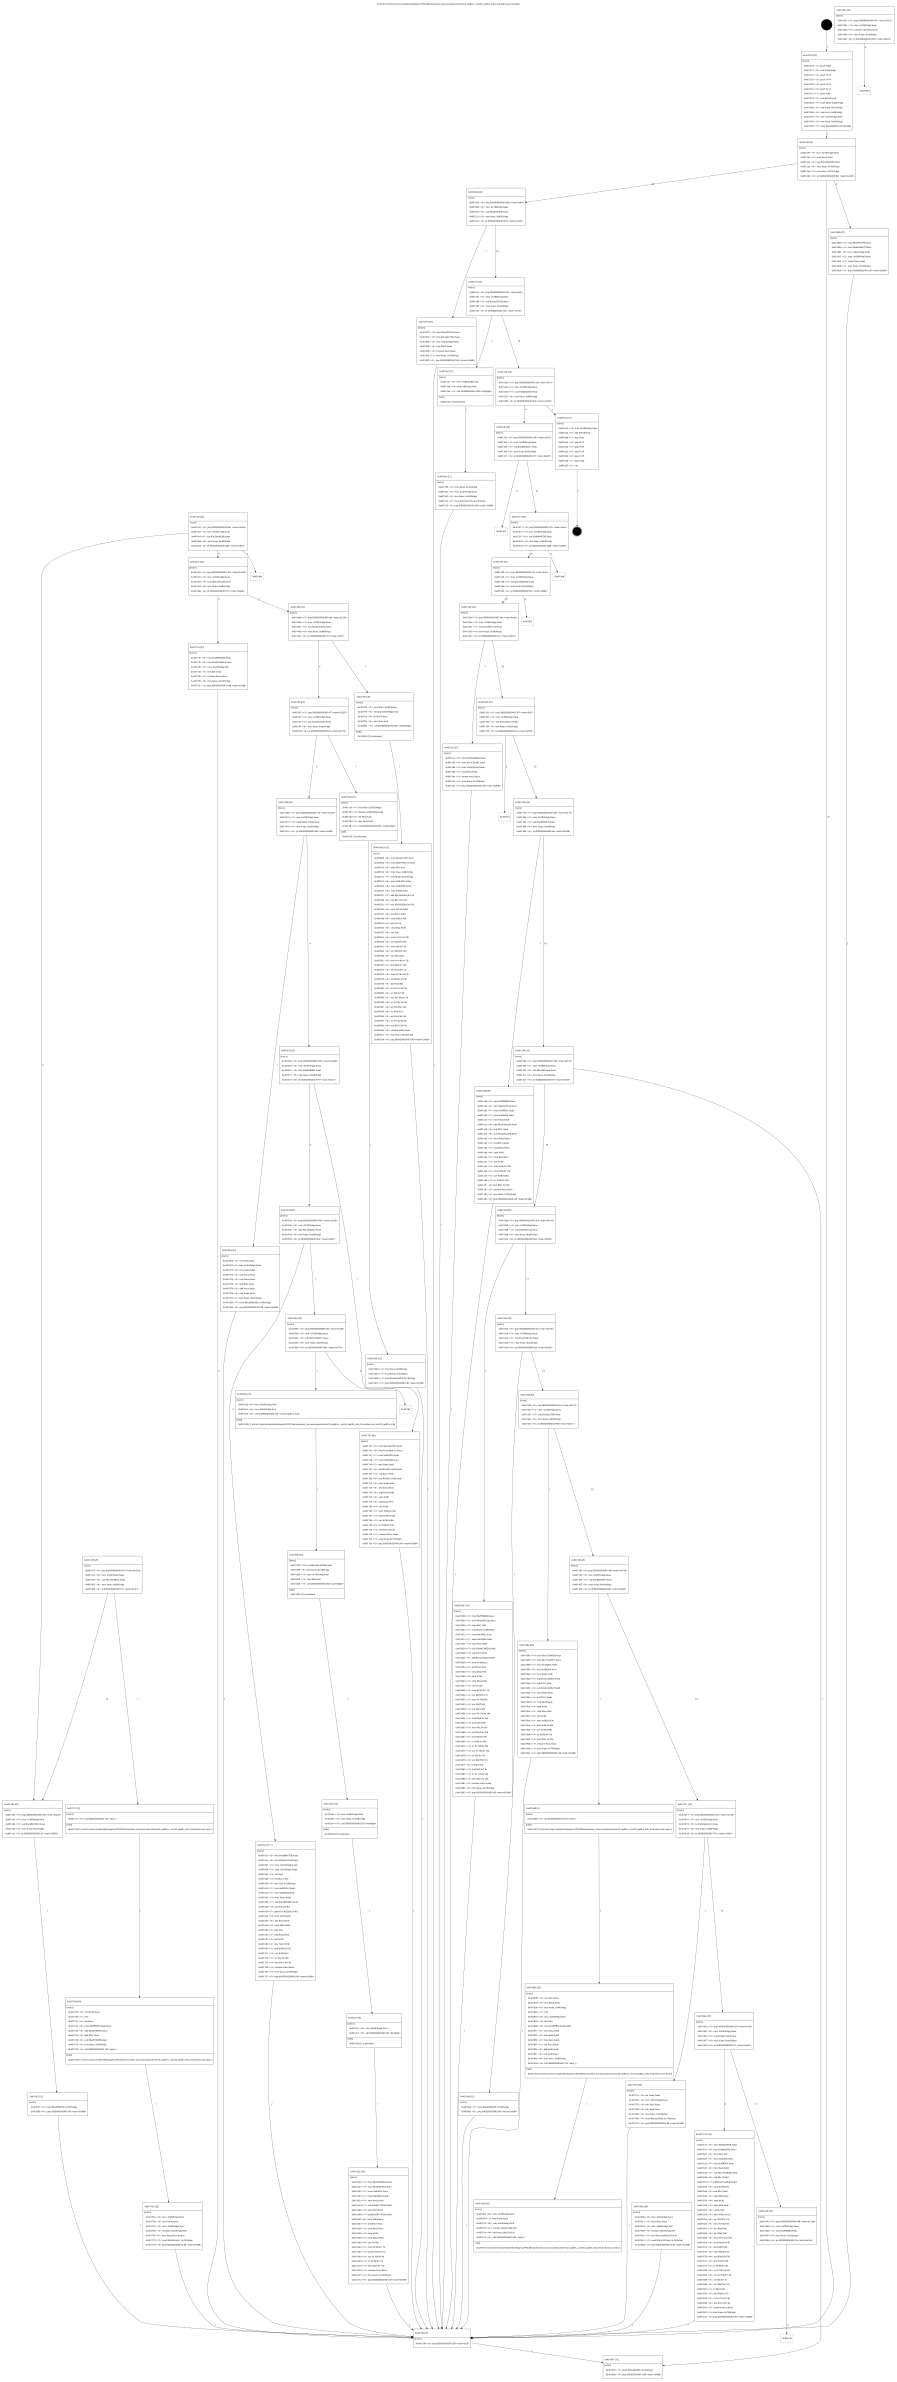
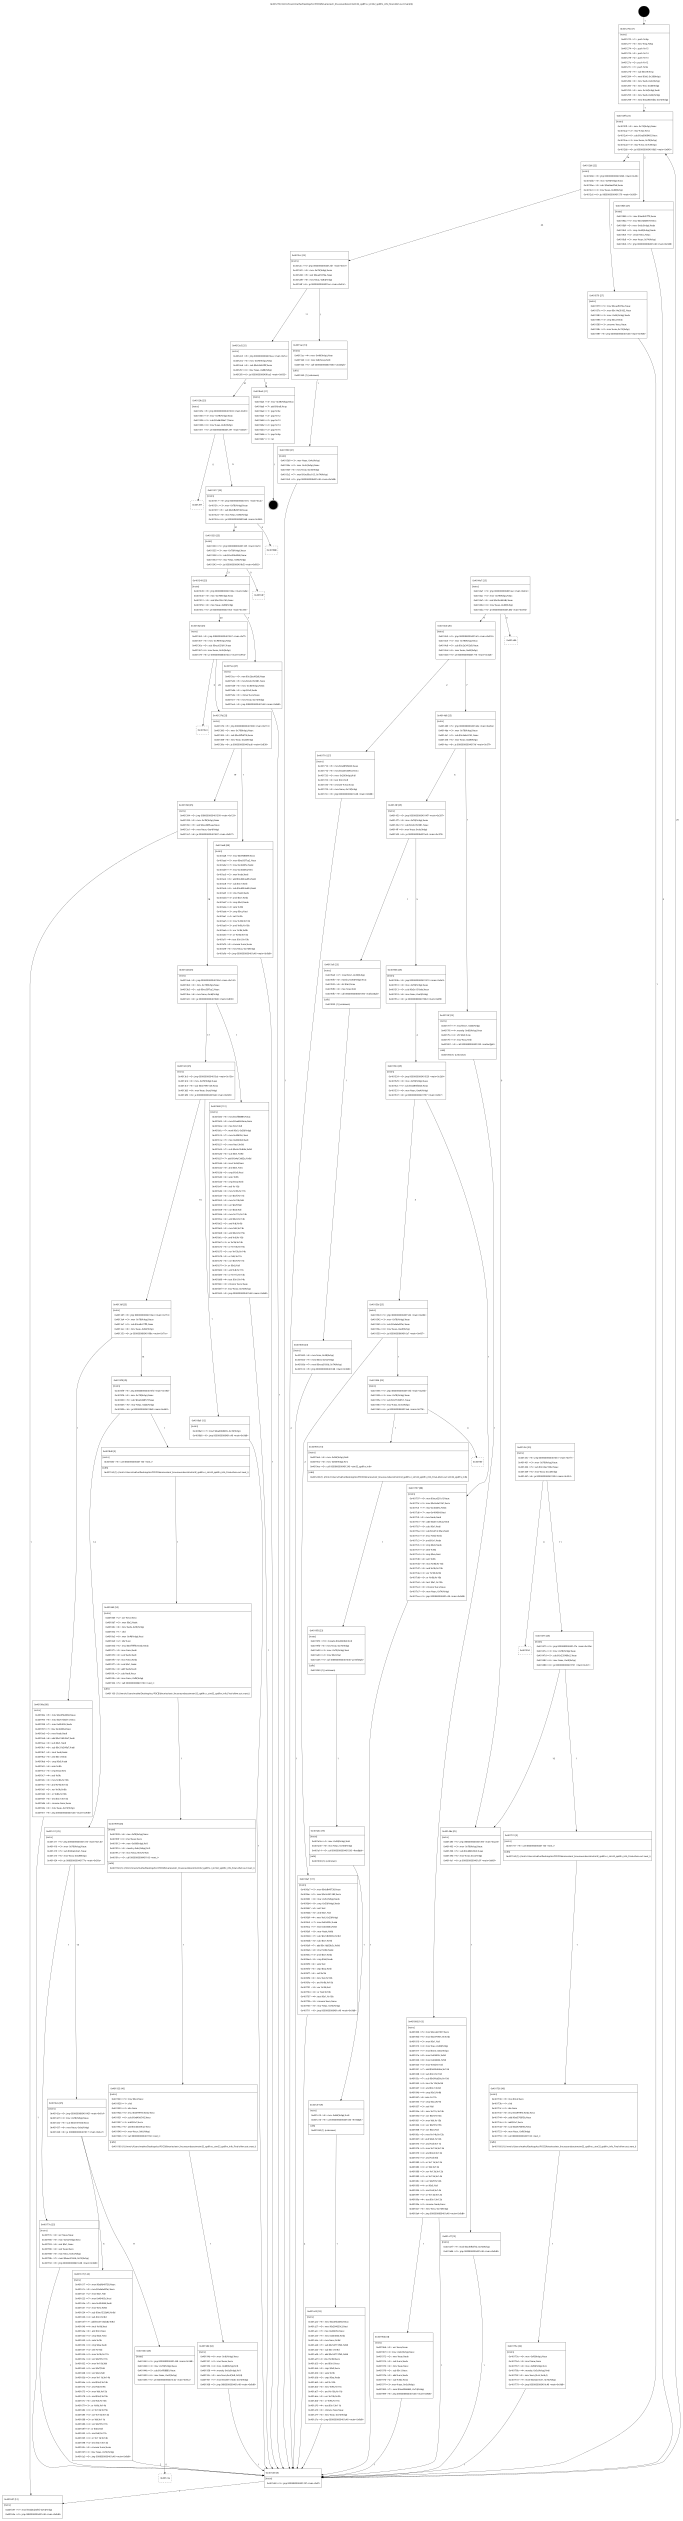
edge "0x40150b [25]" -> "0x40196d [33]": now "0x401806 [163]" -> "0x40196d [33]"
edge "0x40129f [23]" -> "0x401c48 [5]": reversed
edge "0x40145c [25]" -> "0x401475 [25]": added, label "11"
node "0x401923 [40]": added
